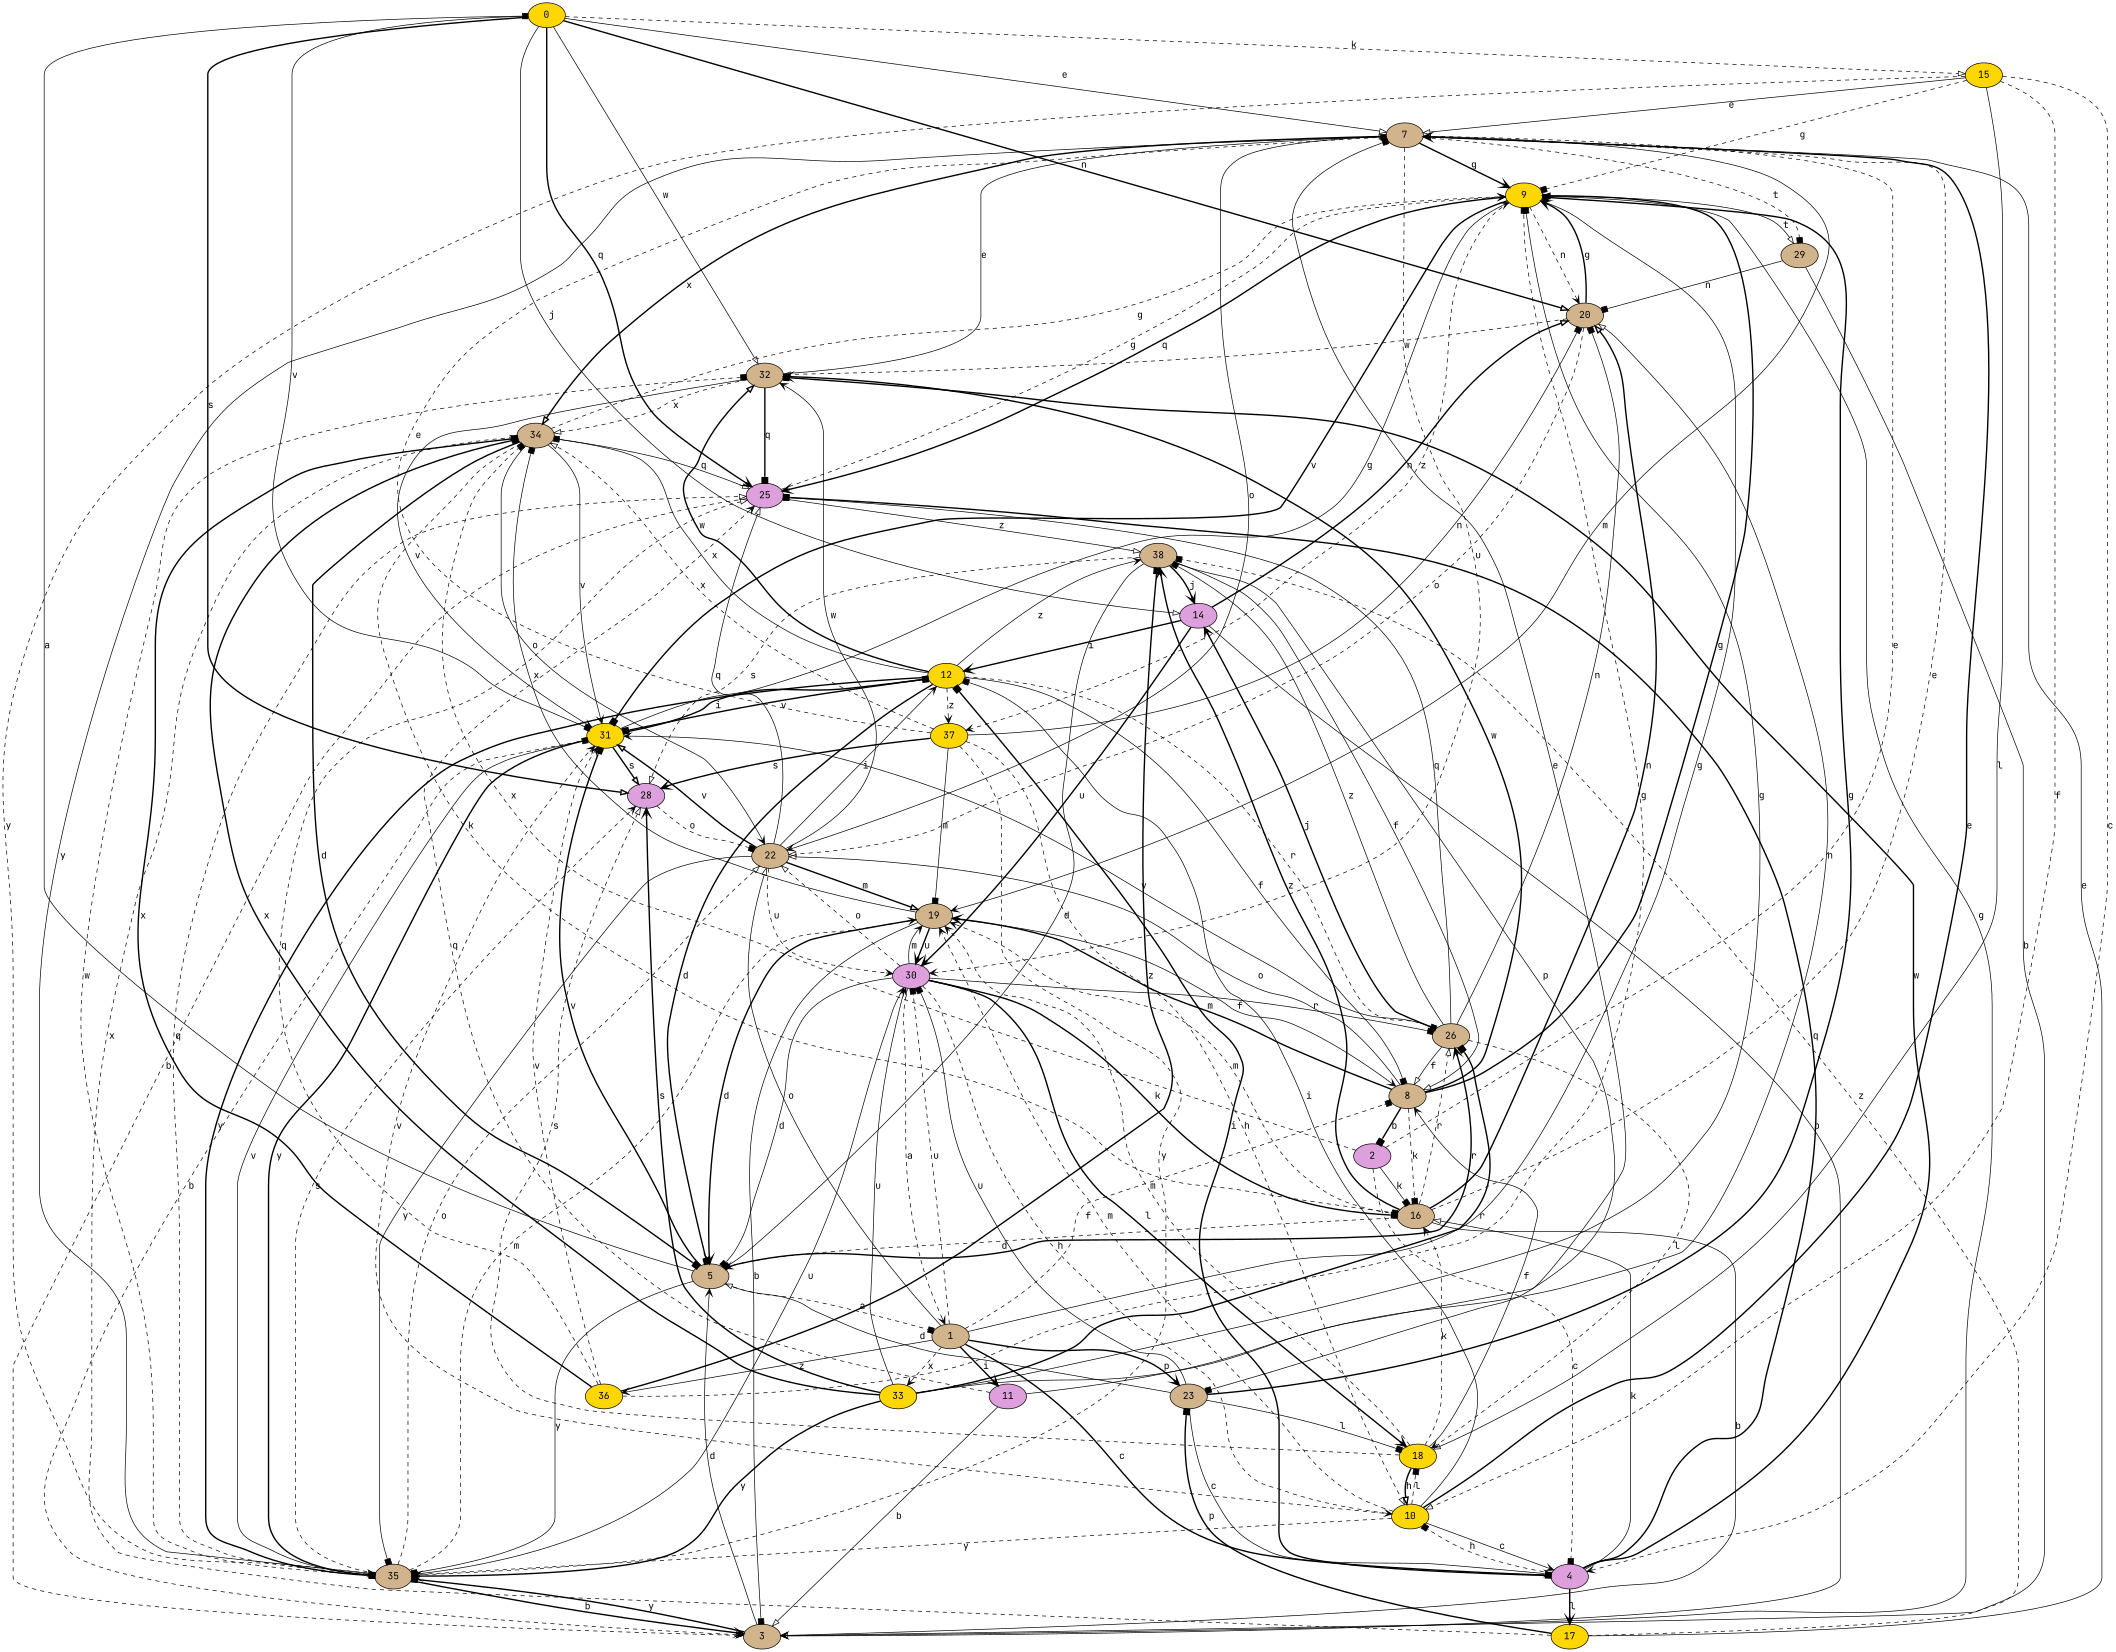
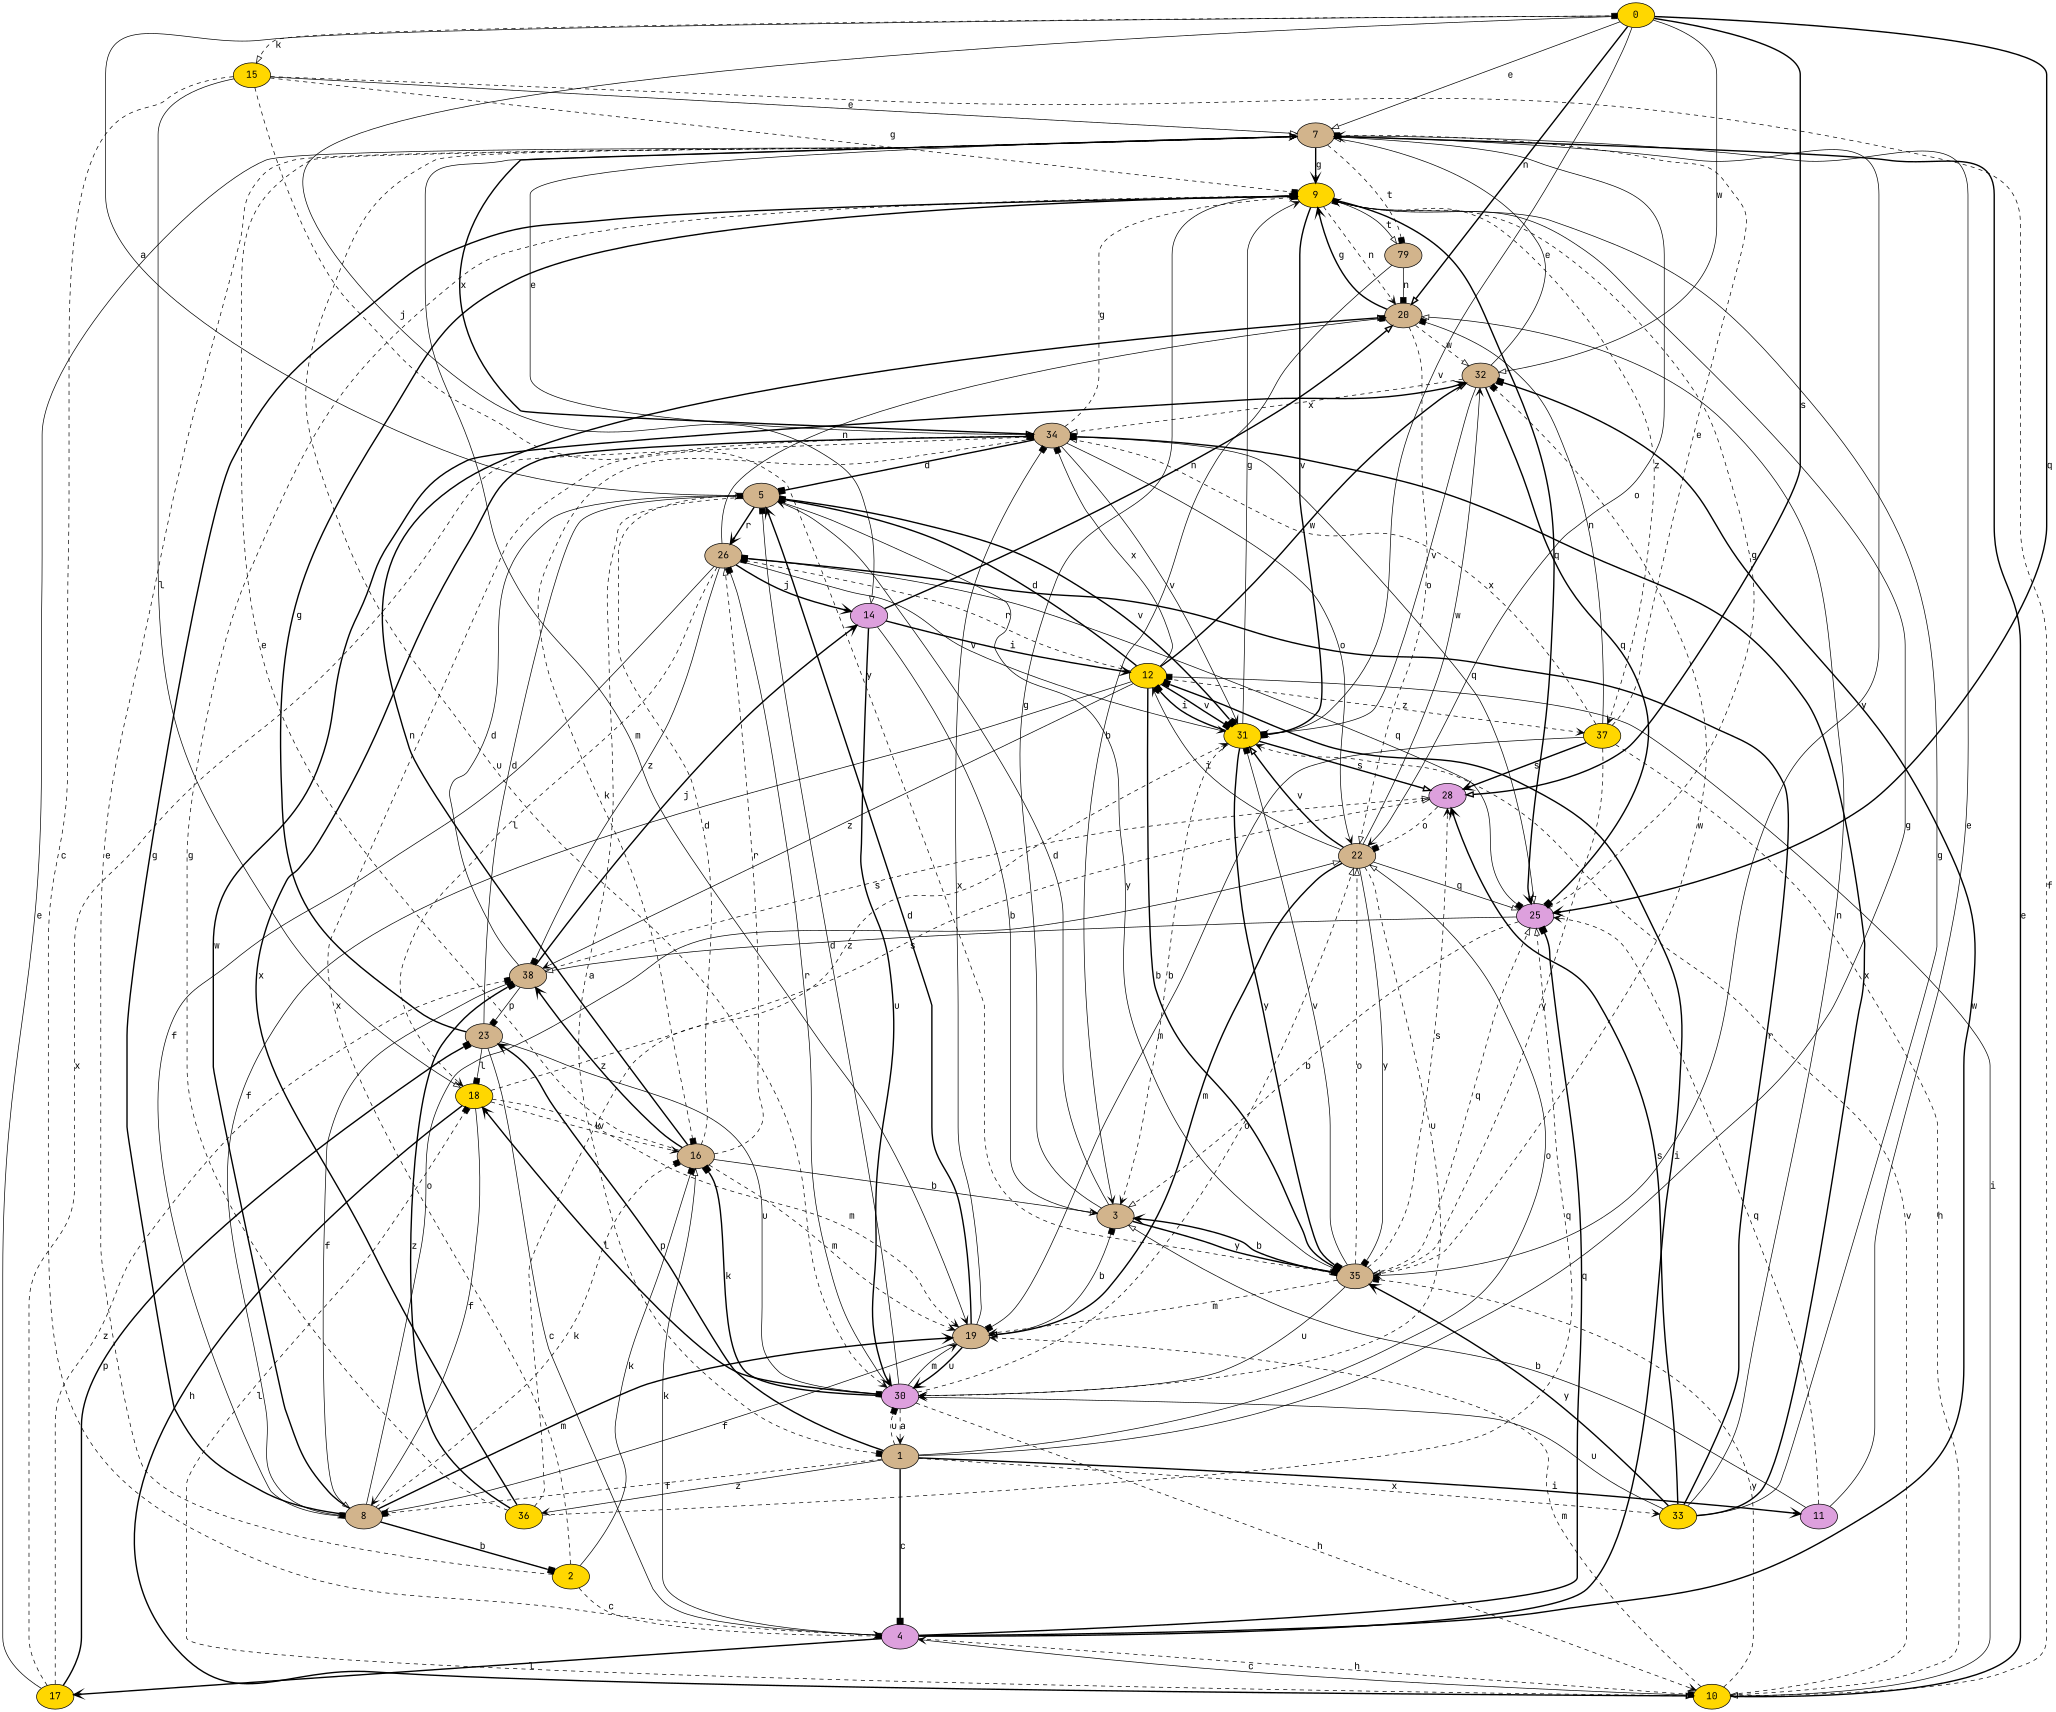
edge "34" -> "7": added, label "e"
node "29": label "29" -> "79"
edge "12" -> "35": label "y" -> "b"
node "2": fillcolor plum -> gold
